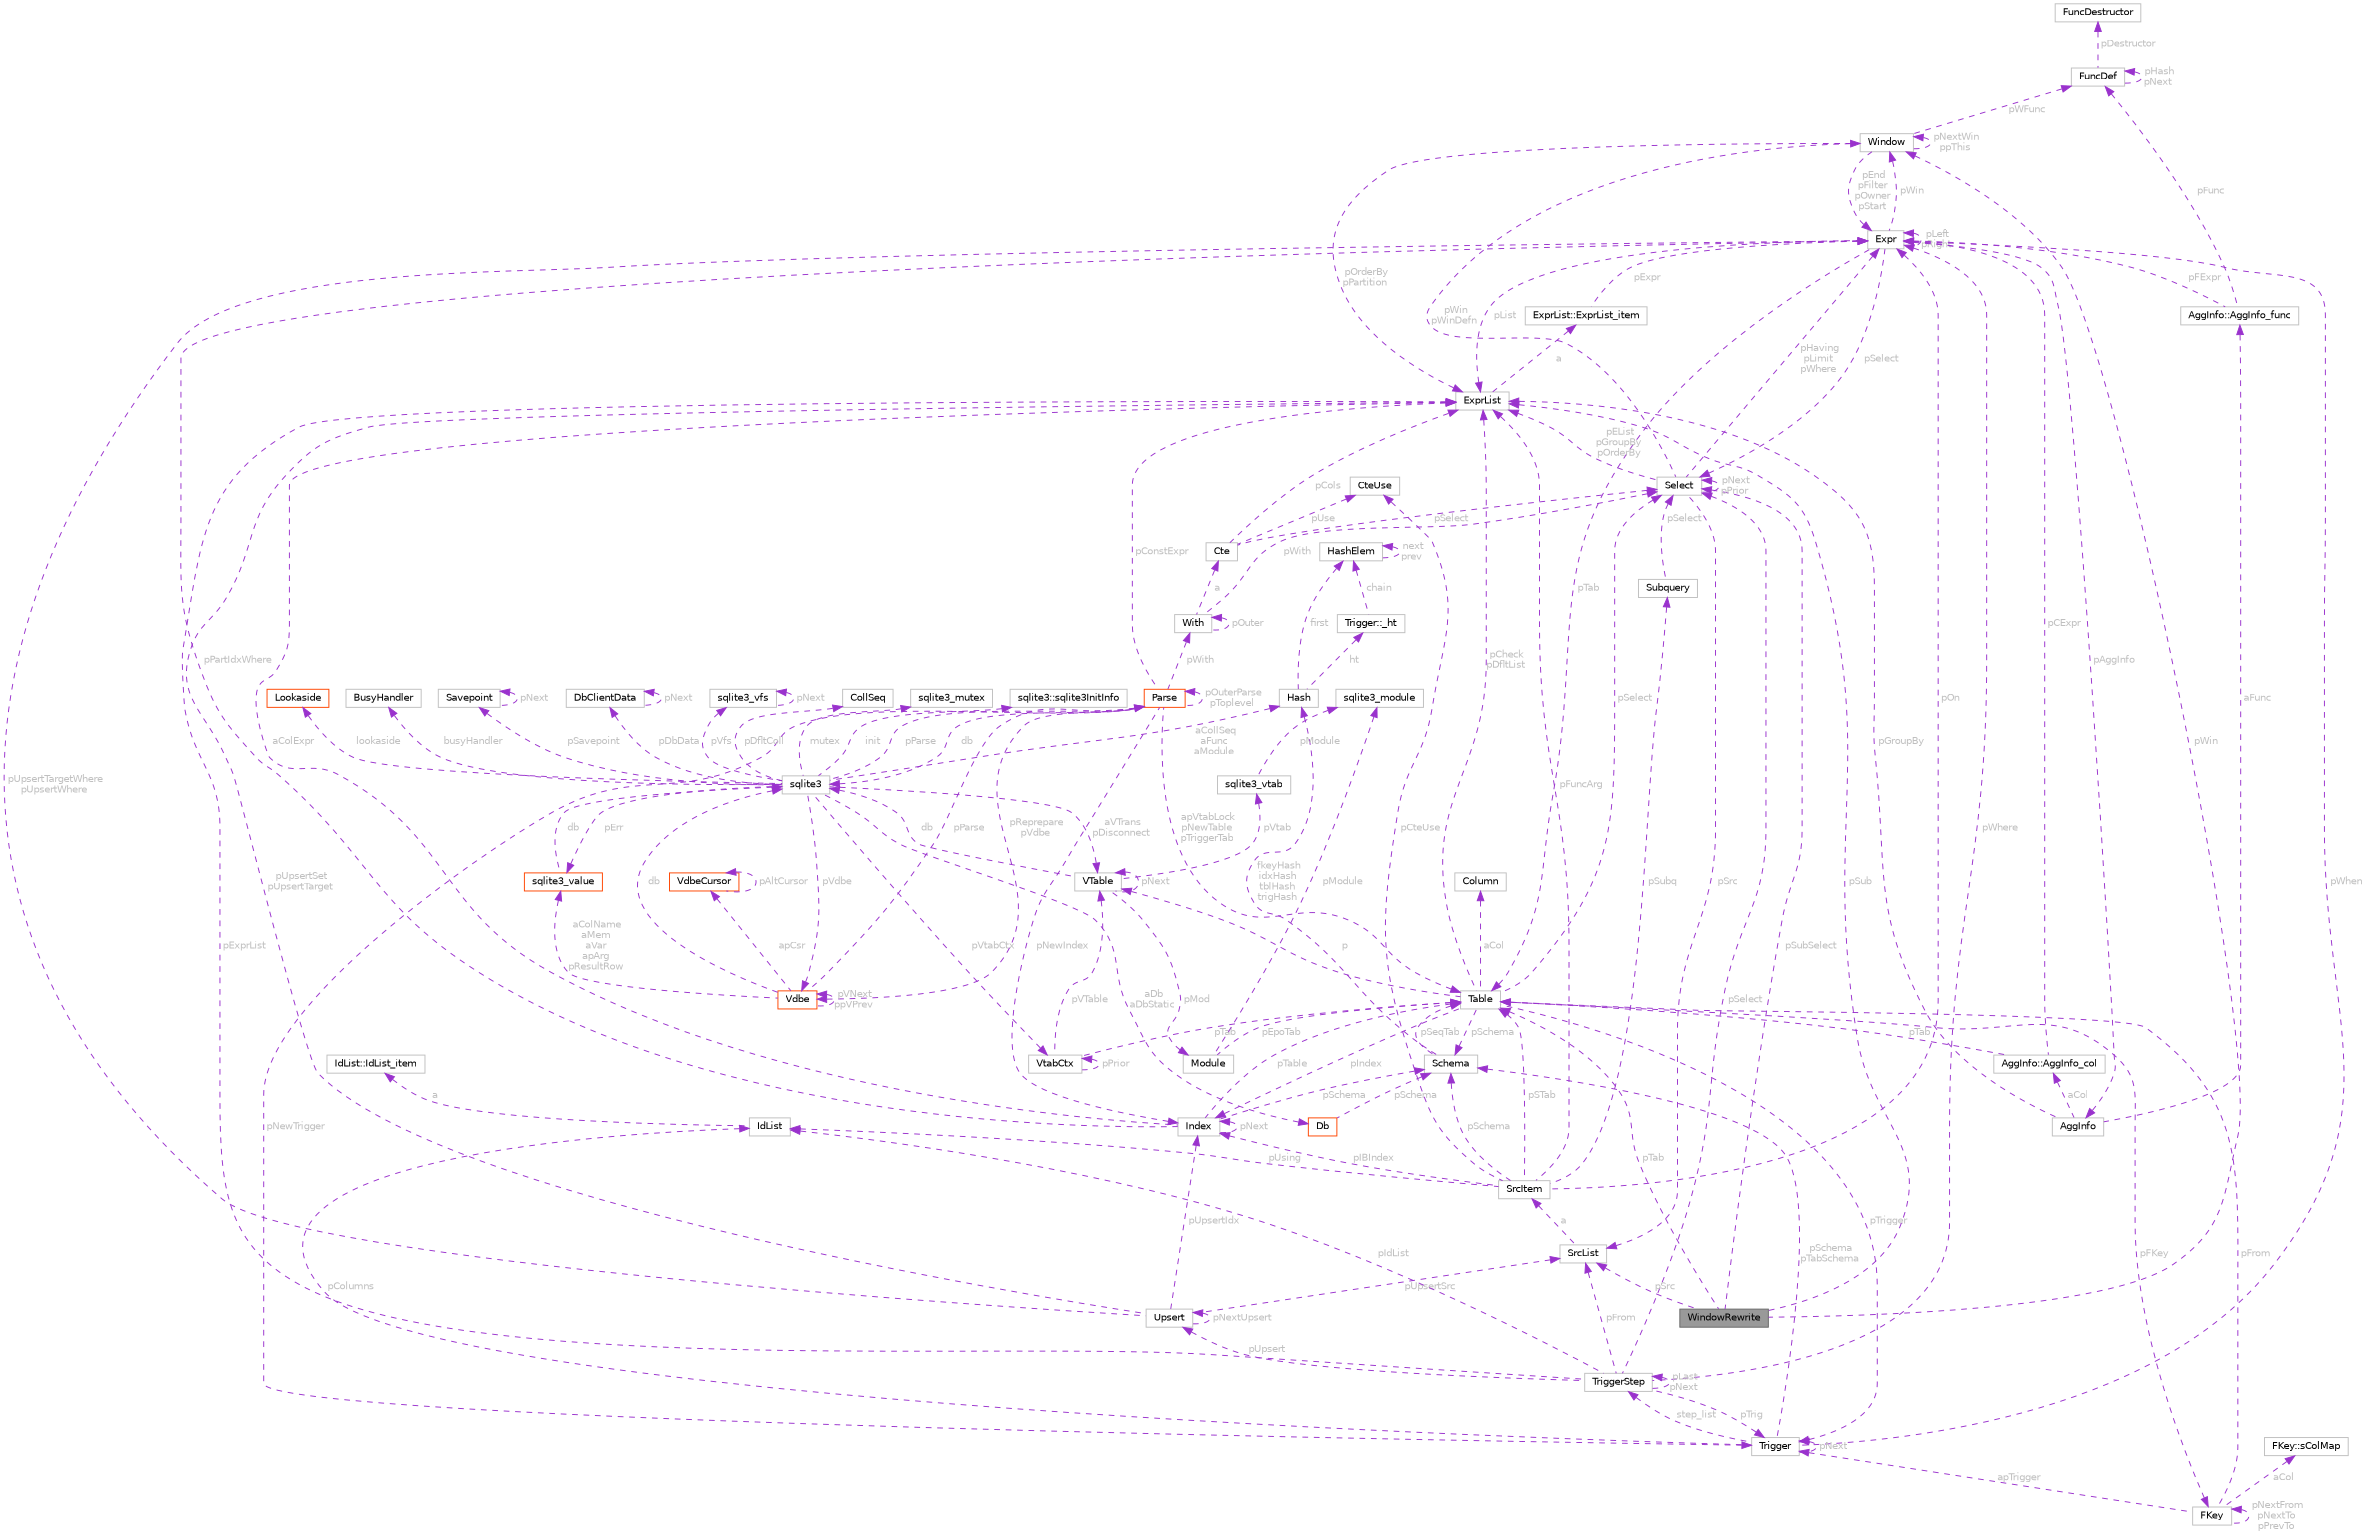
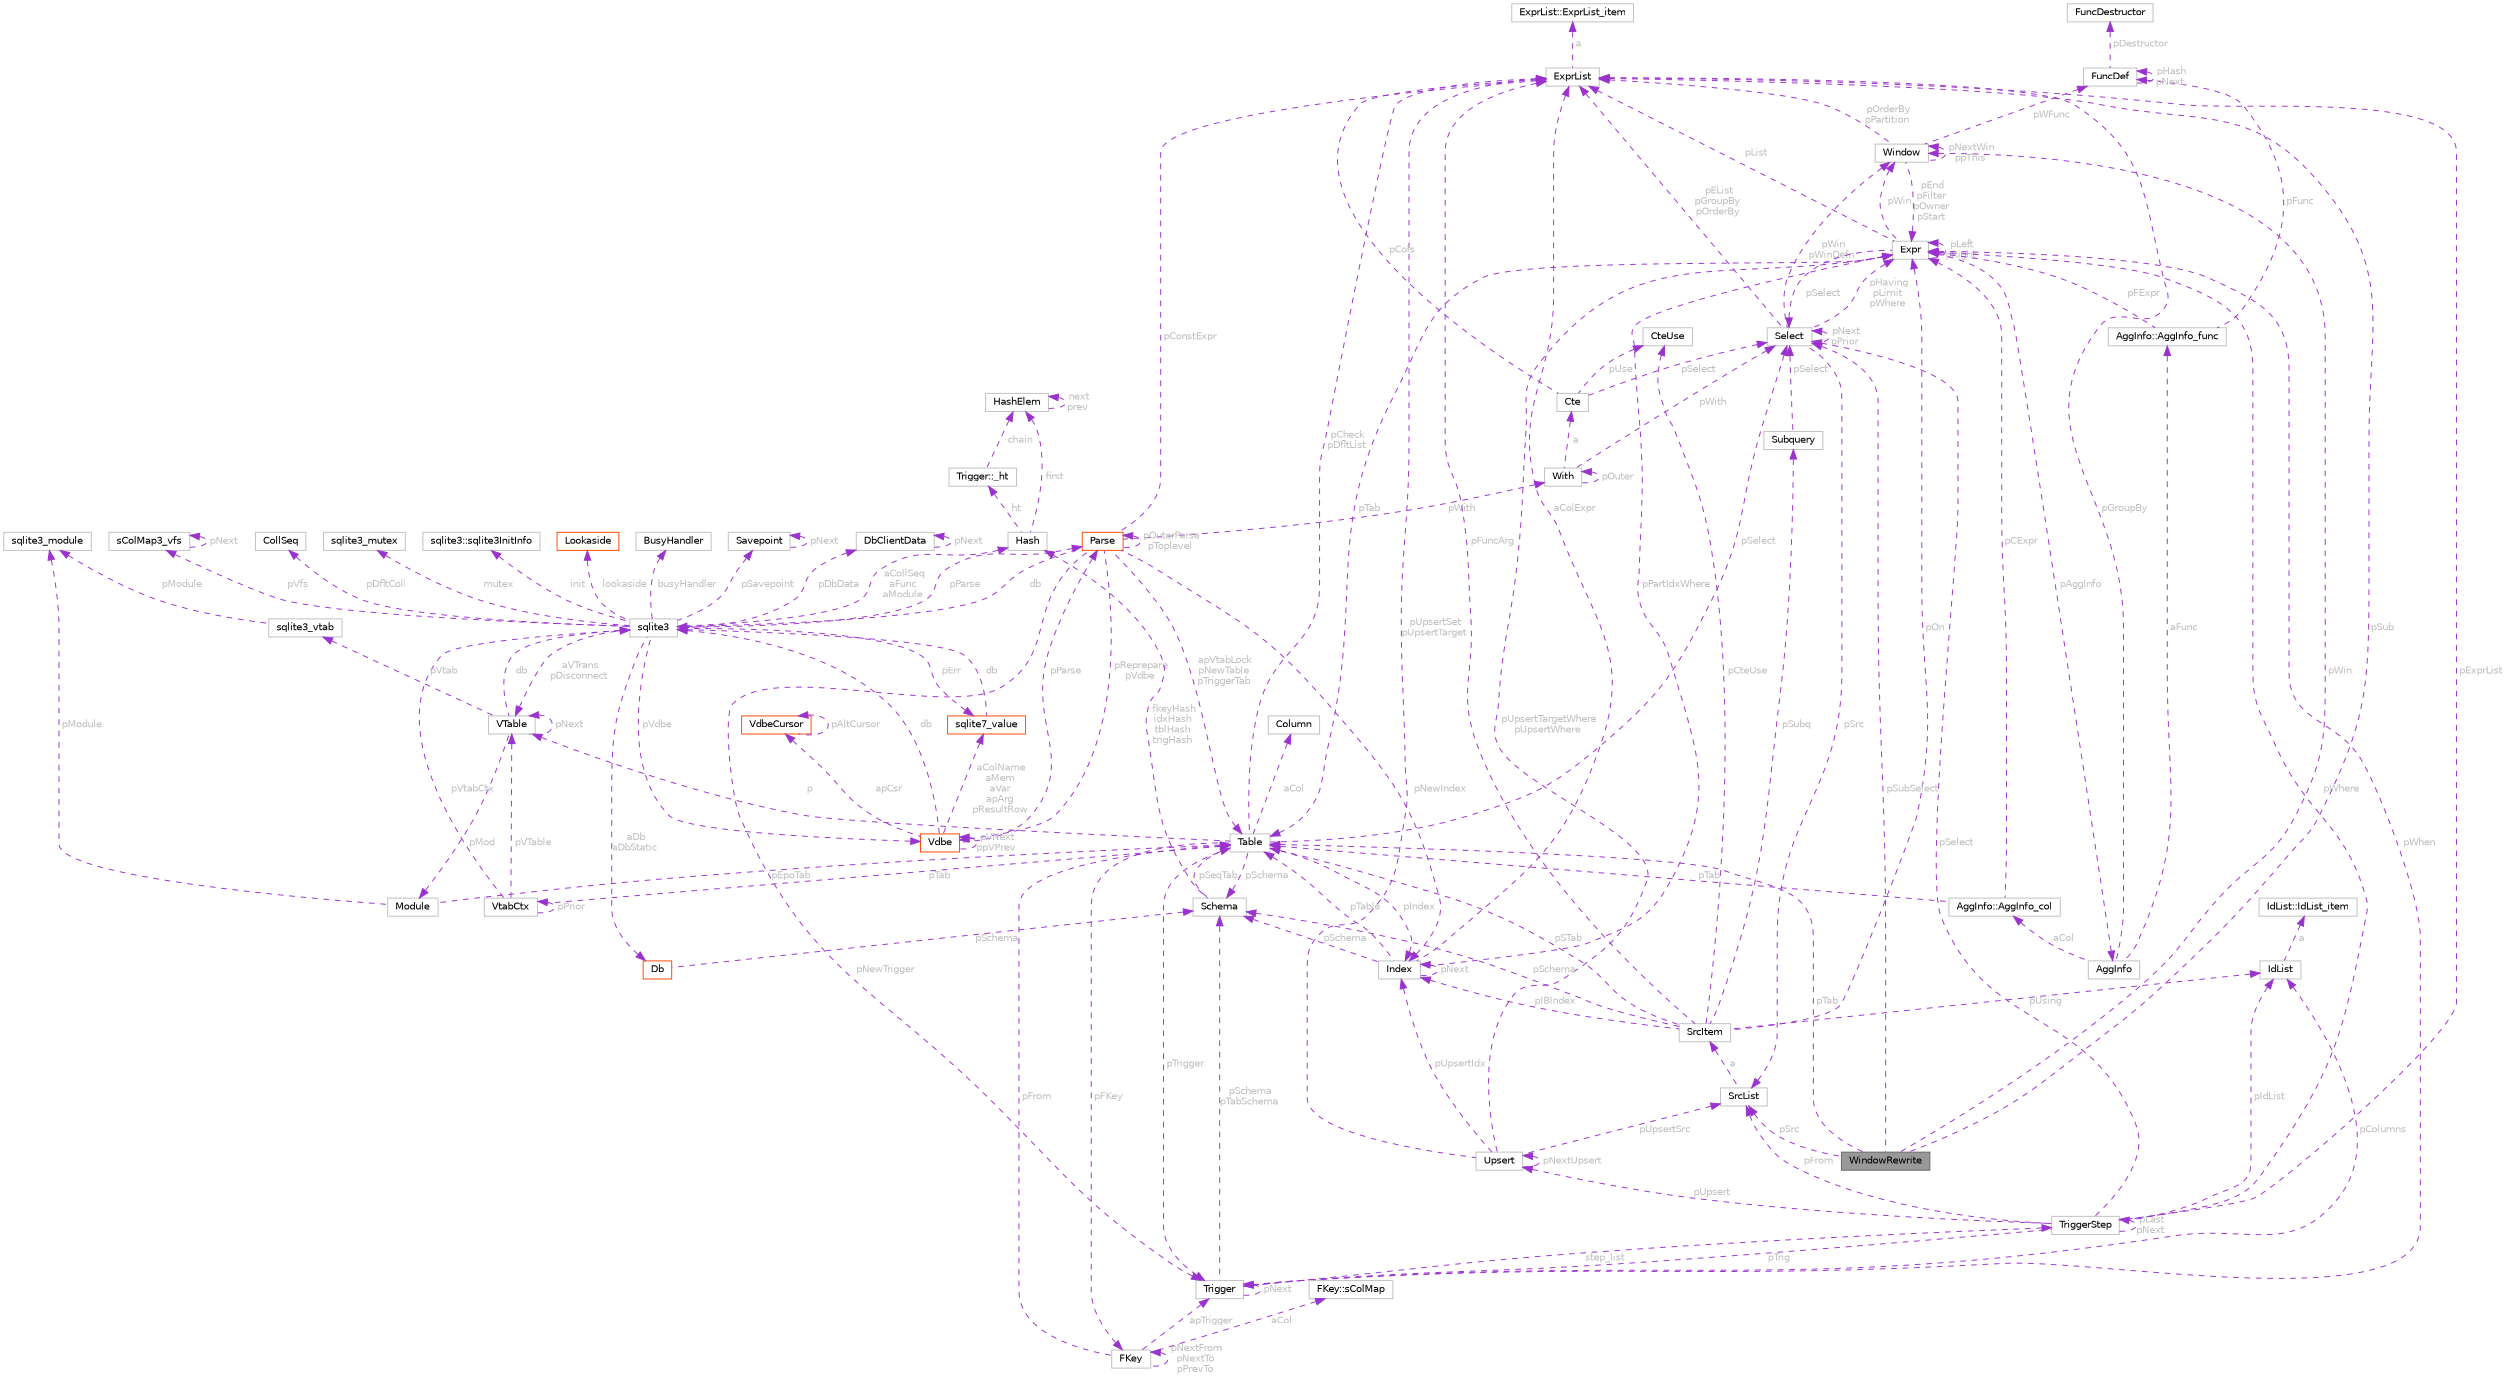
edge "ExprList::ExprList_item" -> "Expr": removed, label "pExpr"
node "sqlite3_vfs": label "sqlite3_vfs" -> "sColMap3_vfs"
node "sqlite3_value": label "sqlite3_value" -> "sqlite7_value"
edge "sqlite3" -> "VtabCtx": reversed
